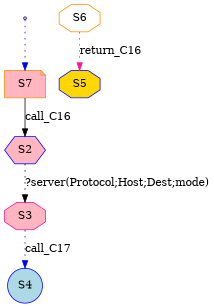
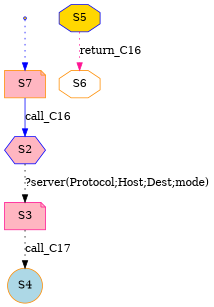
edge "S6" -> "S5": reversed
edge "S7" -> "S2": color black -> blue
node "S3": shape octagon -> note
edge "S3" -> "S4": color blue -> black
node "S4": color blue -> darkorange
